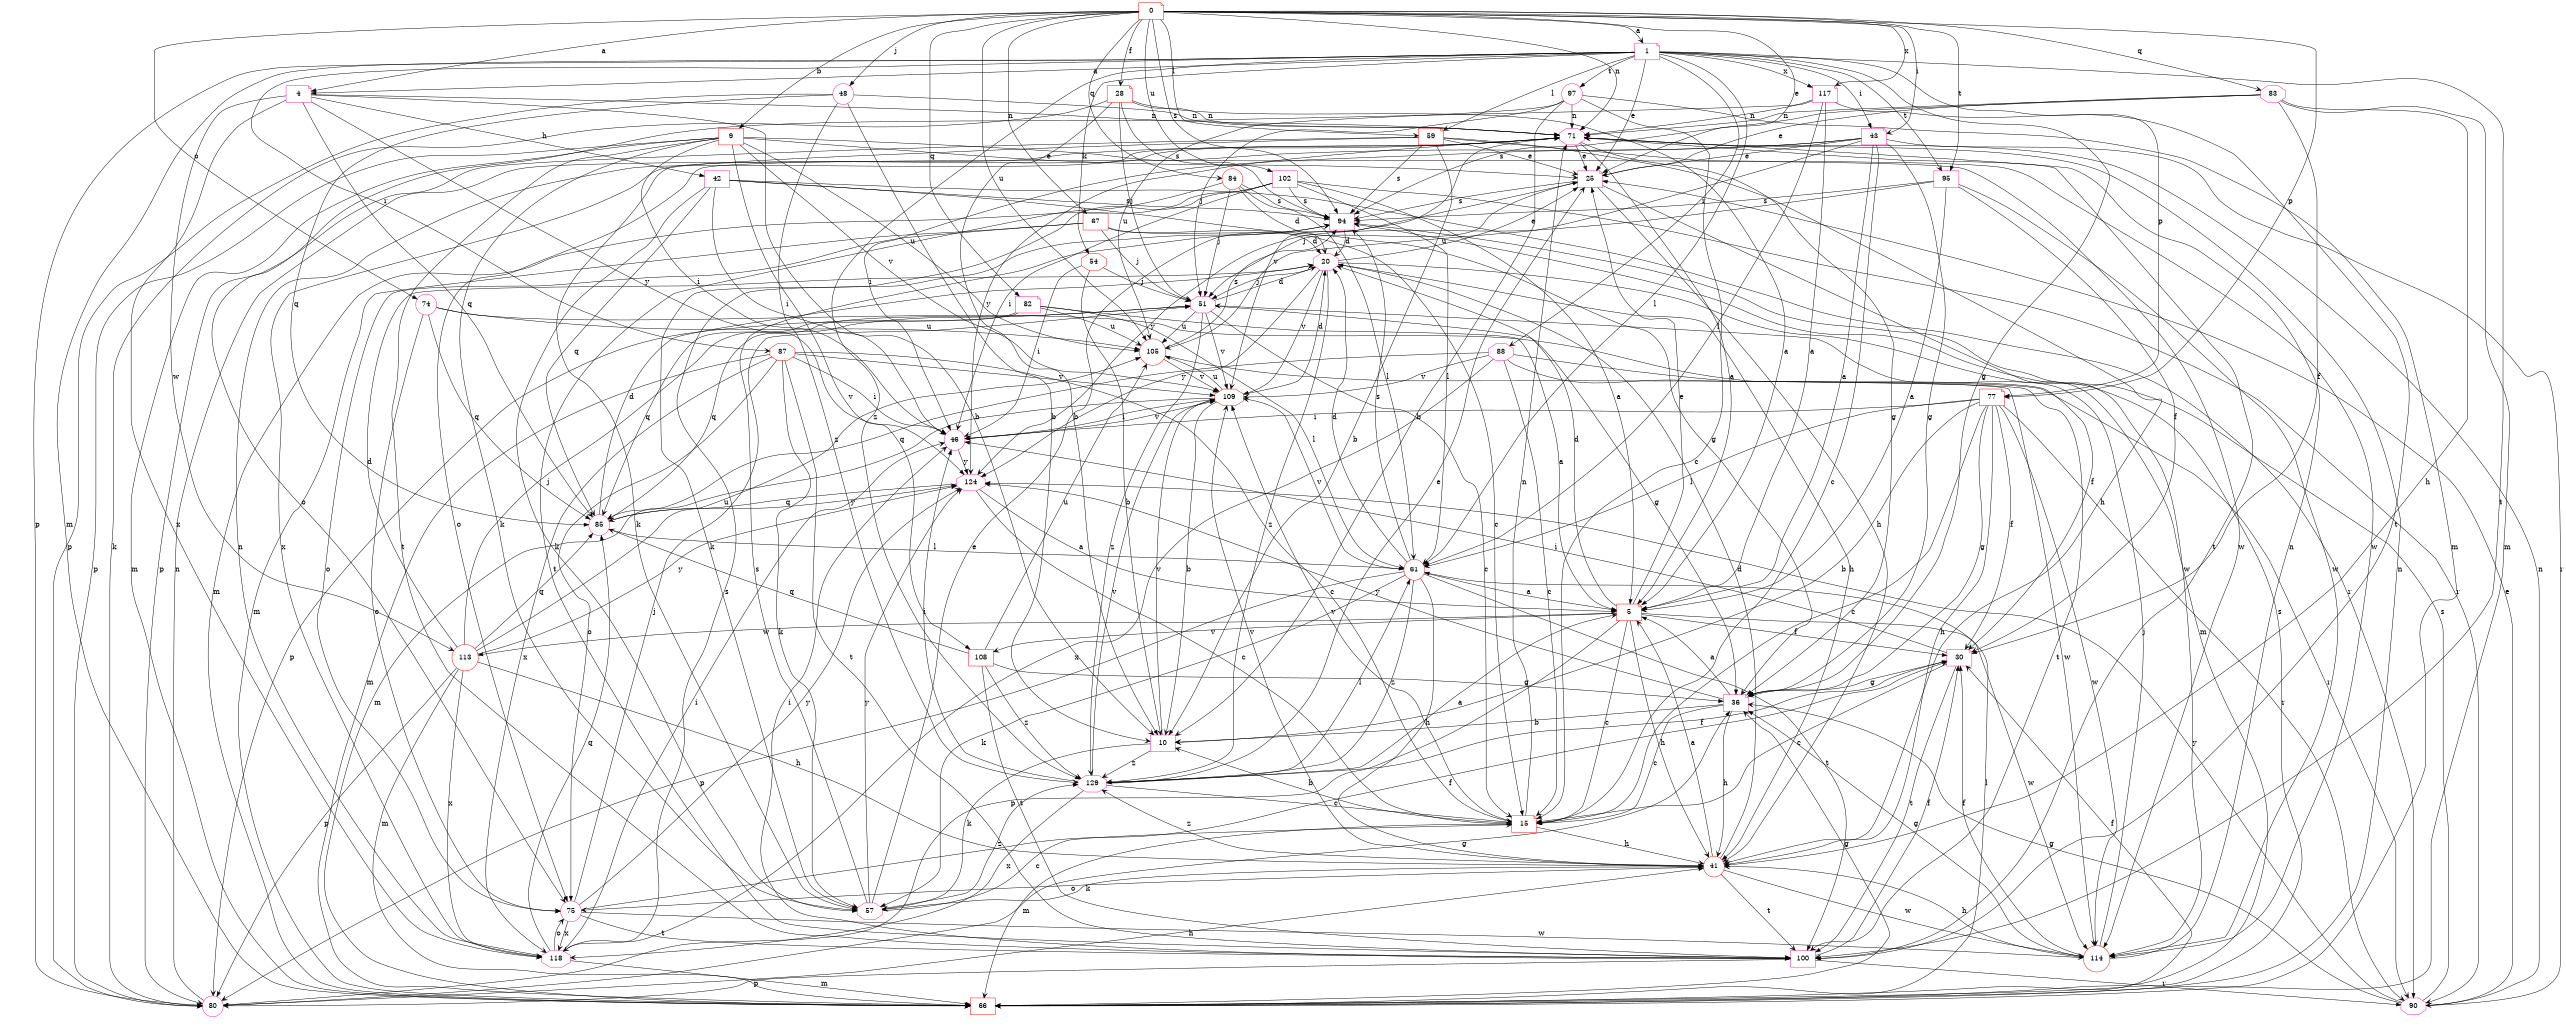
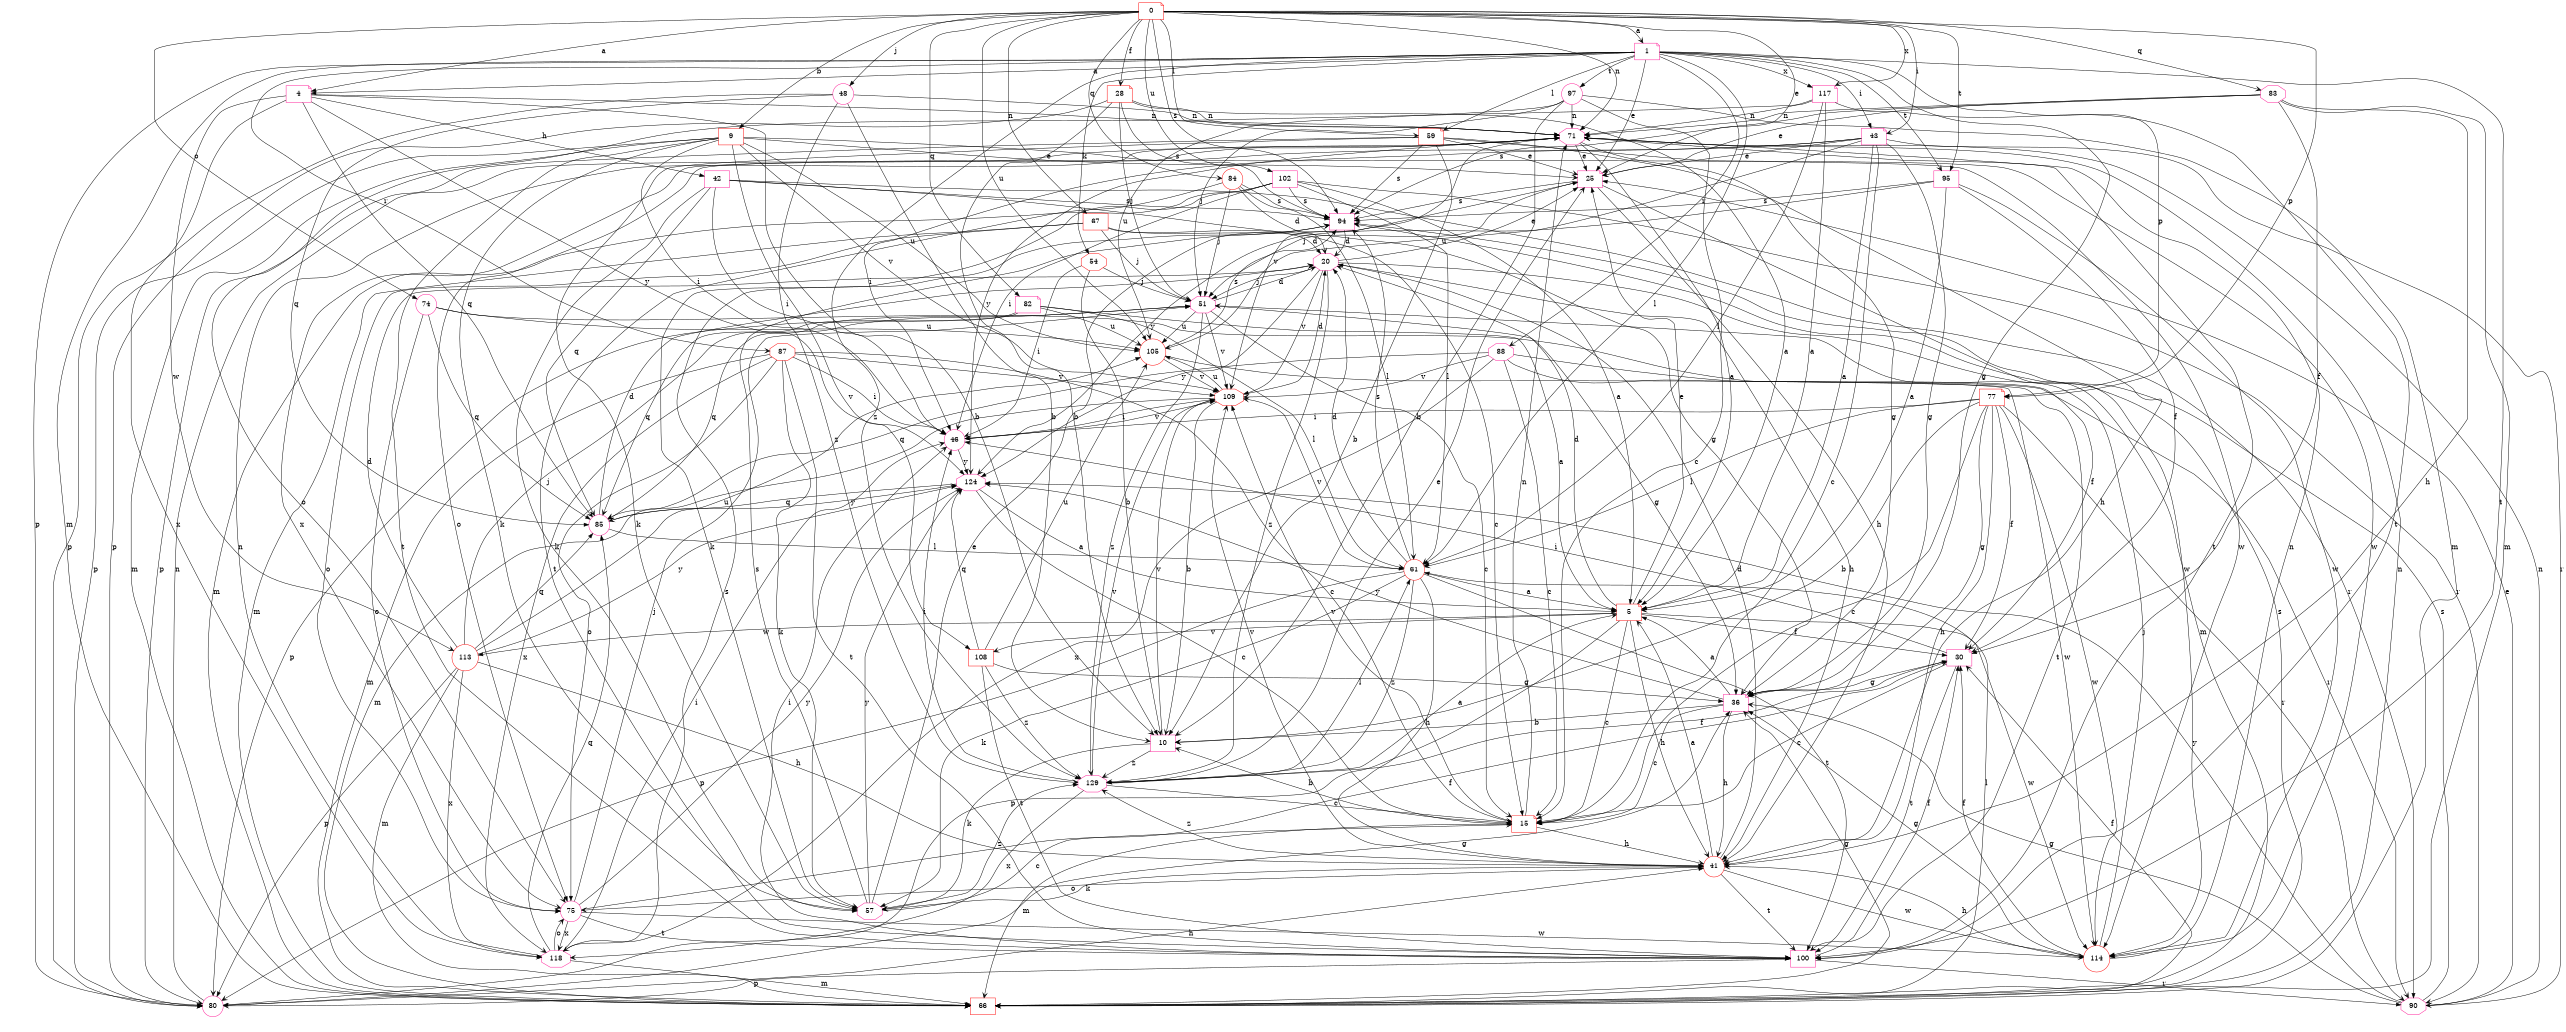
edge "71" -> "118": now "71" -> "75"
edge "28" -> "80": label "k" -> "p"
edge "108" -> "85": now "108" -> "124"
